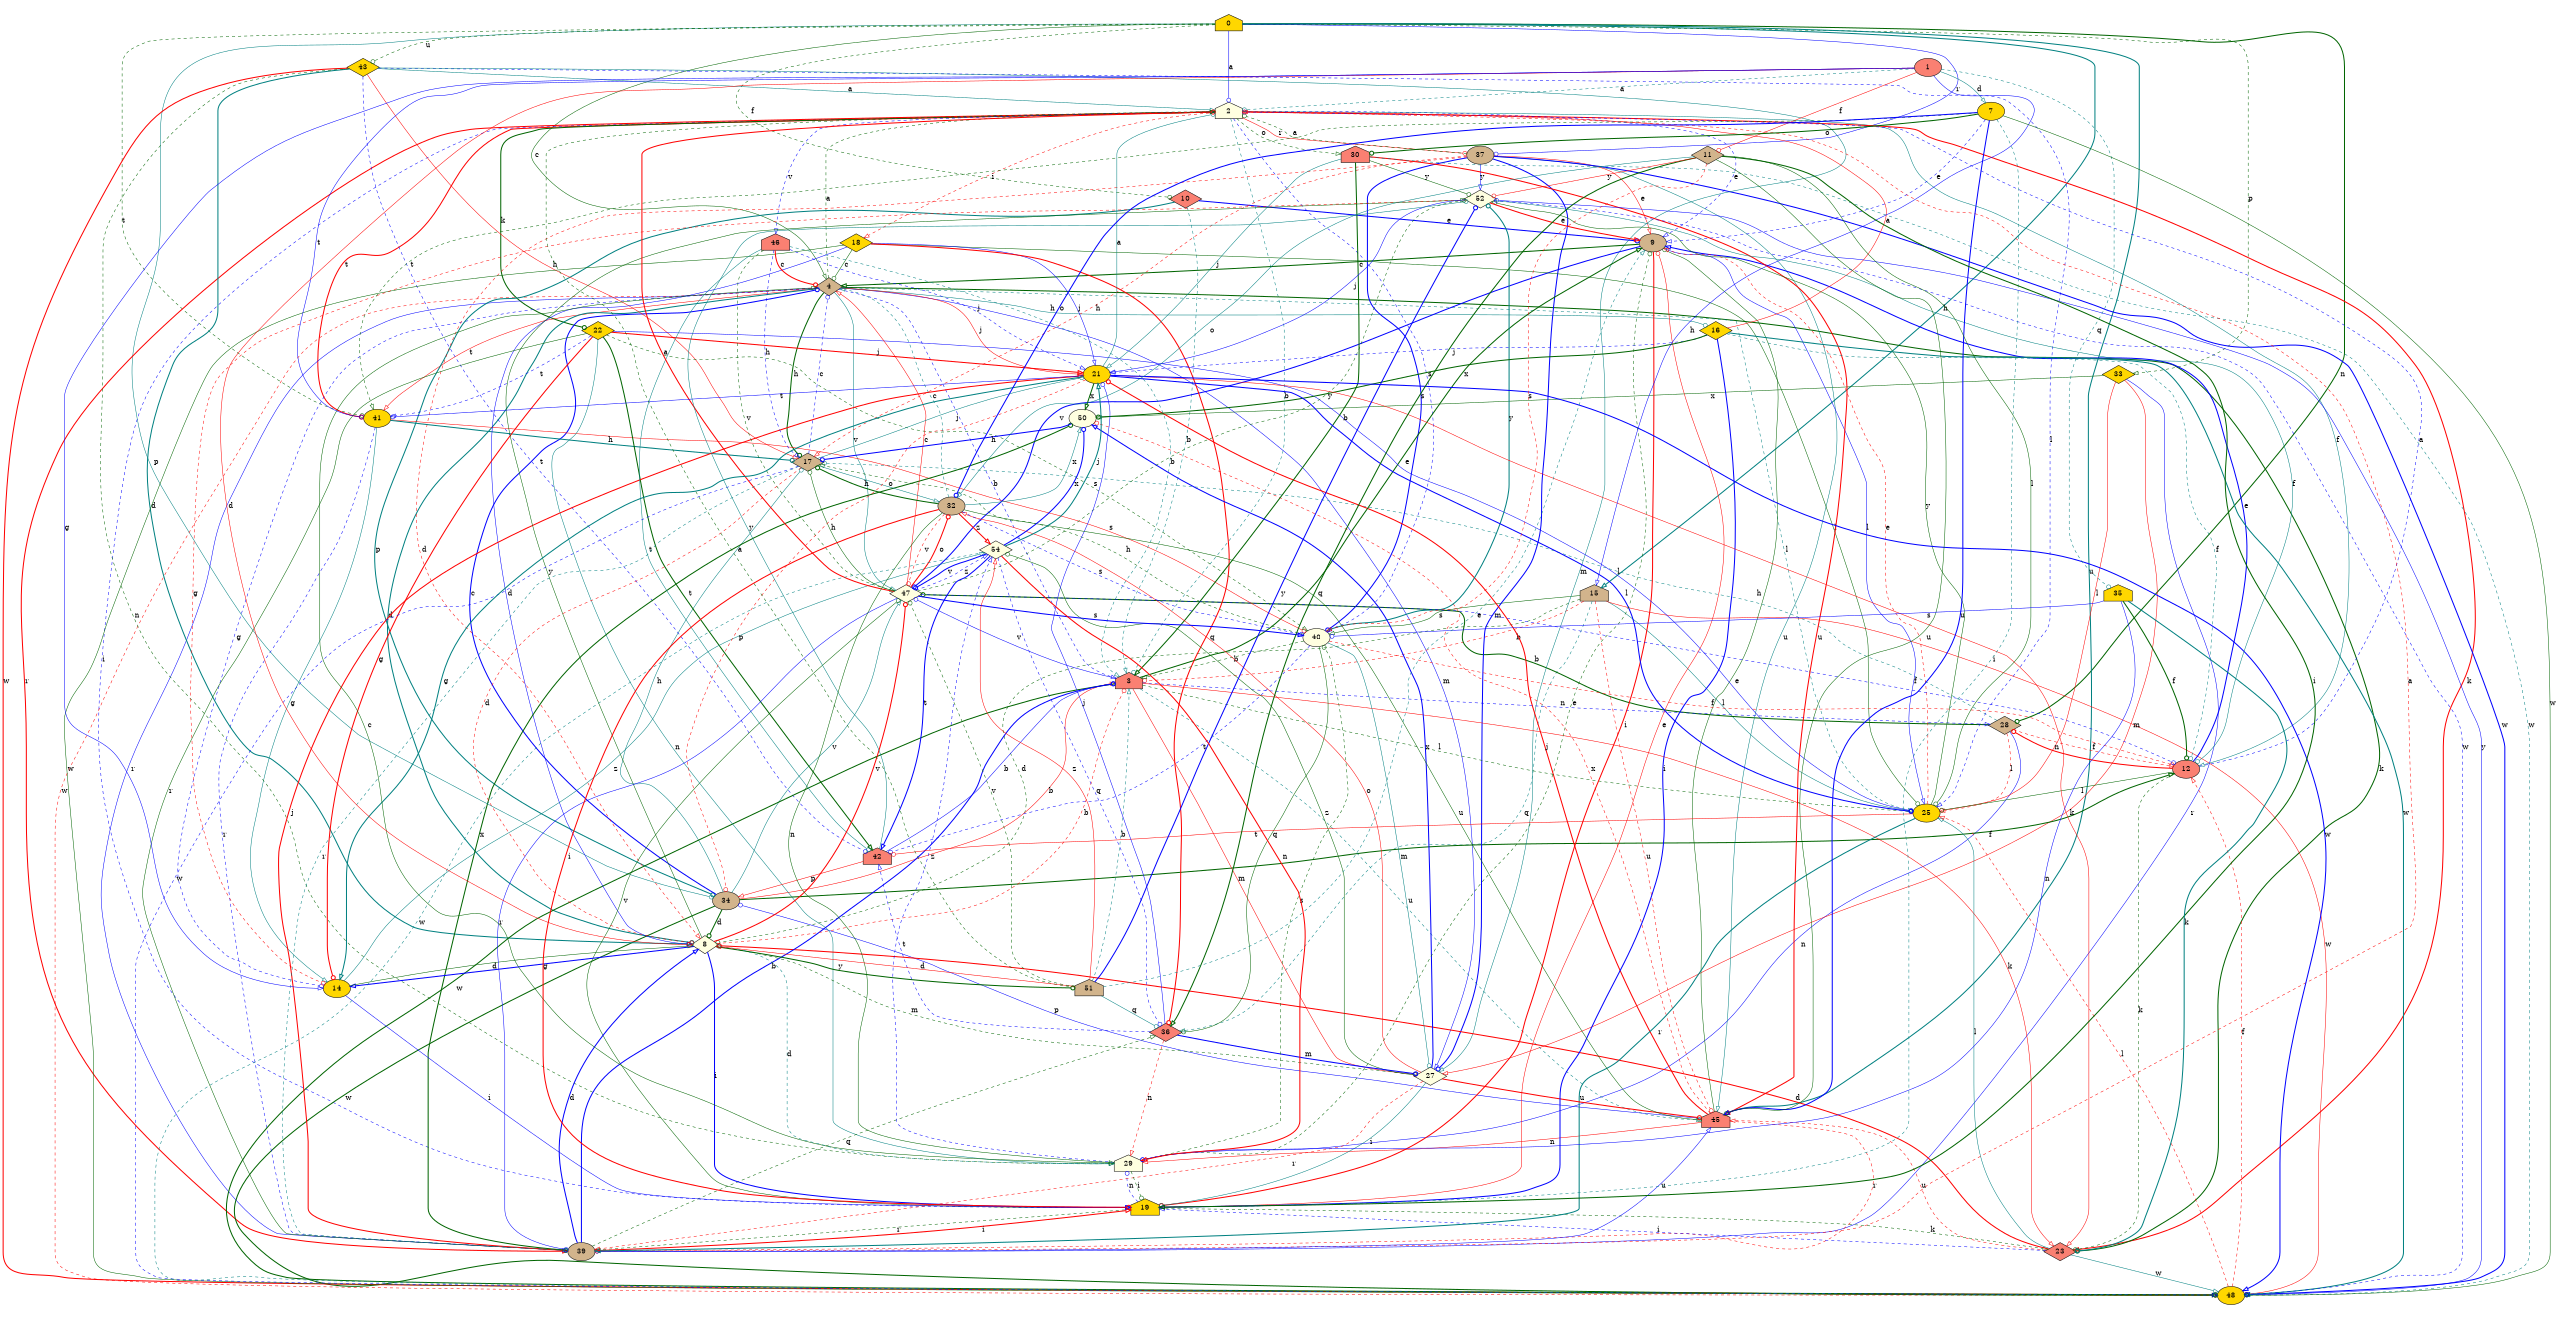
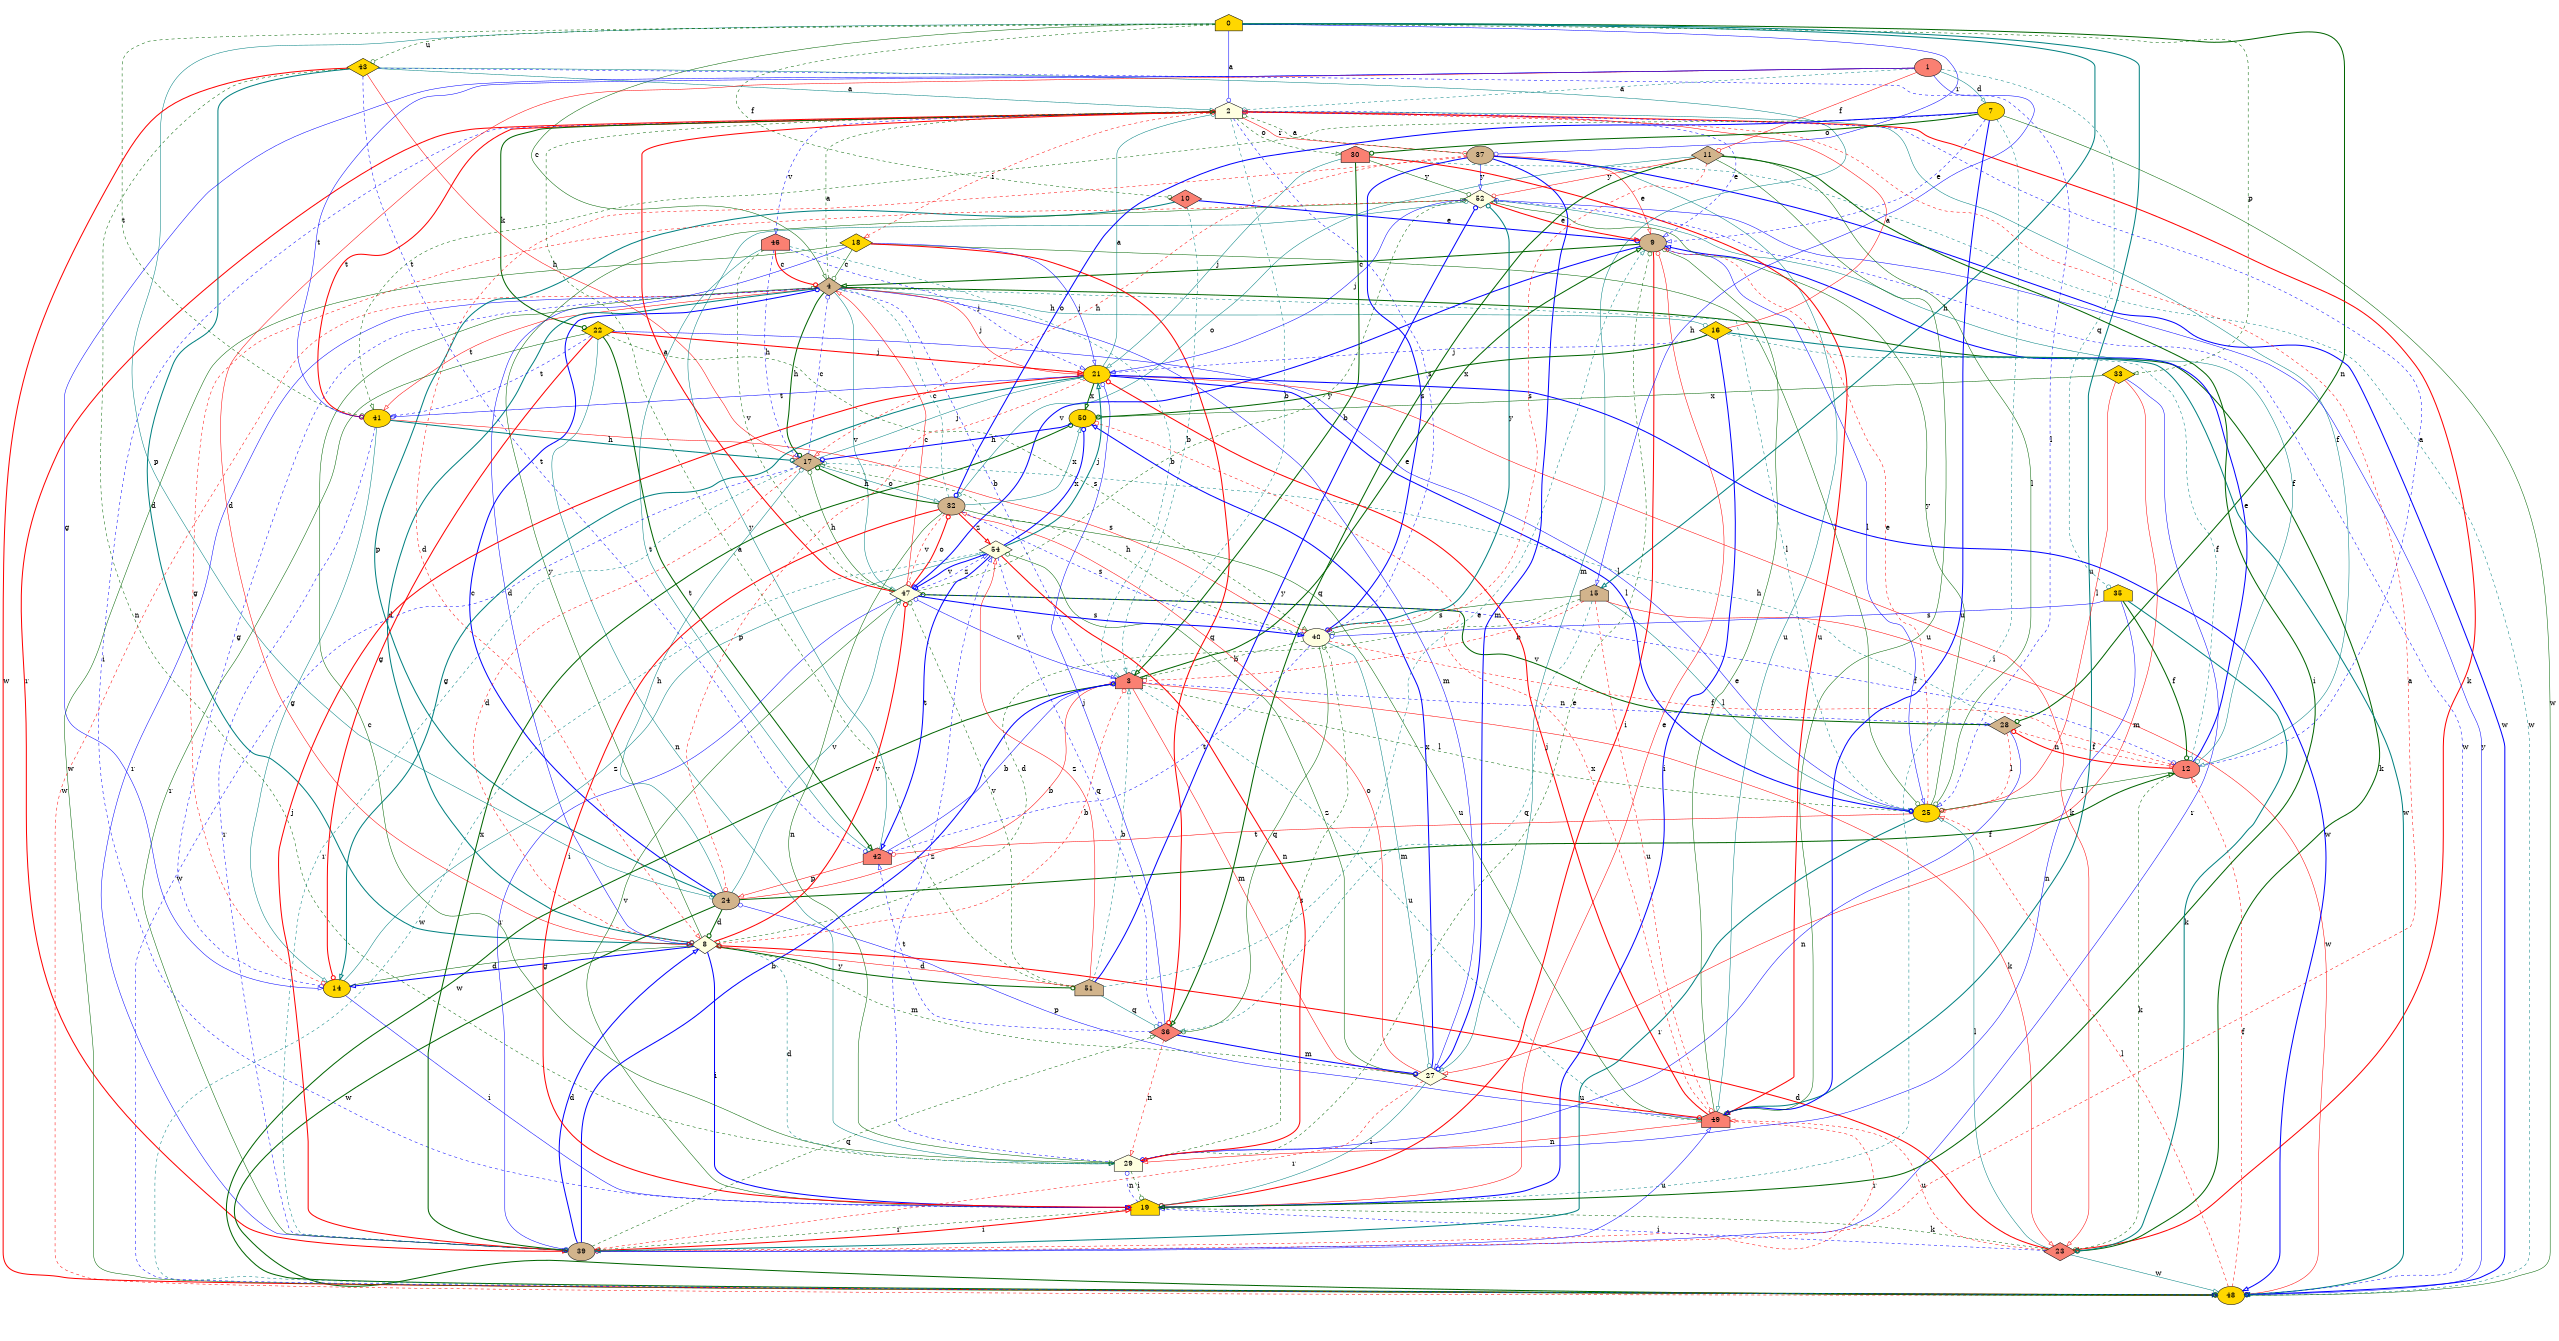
node "50": fillcolor lightyellow -> gold
edge "28" -> "47": label "b" -> "v"
node "34": label "34" -> "24"
node "45": label "45" -> "49"
